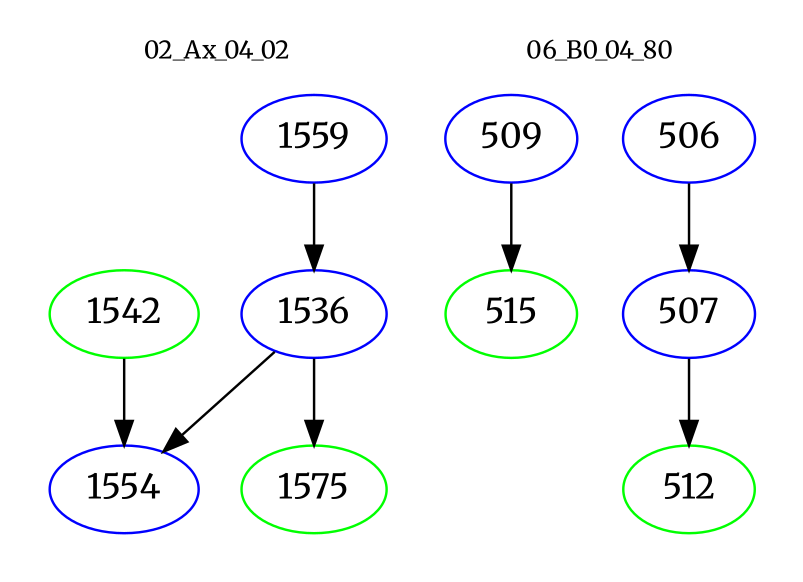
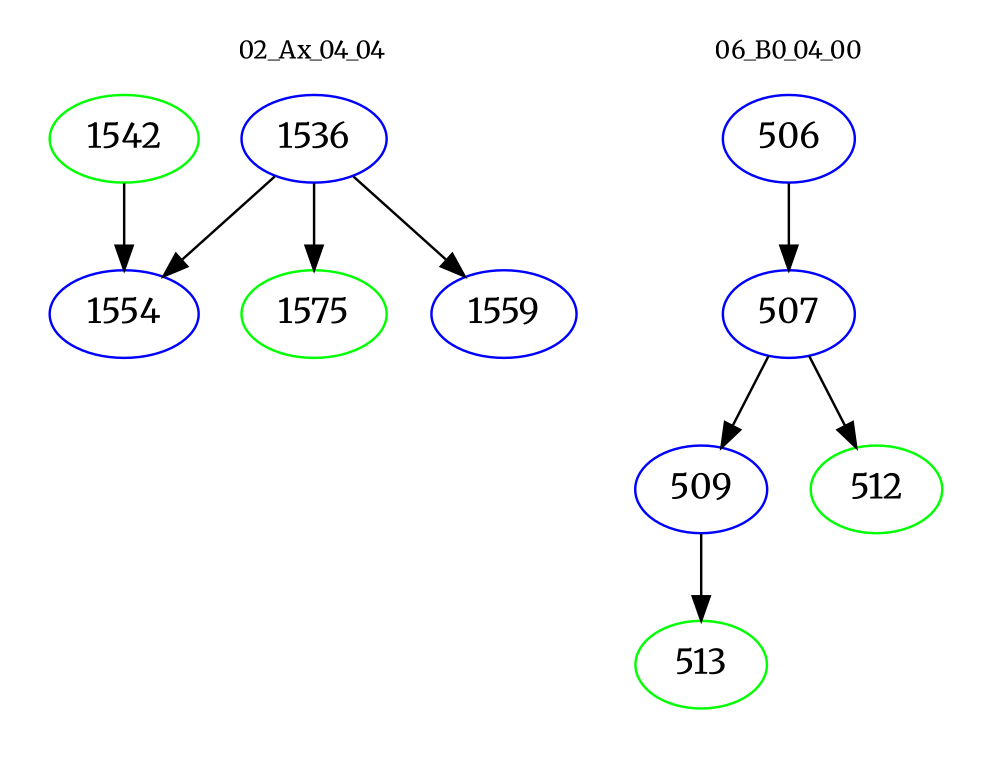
cluster "02_Ax_04_02": label "02_Ax_04_02" -> "02_Ax_04_04"
cluster "06_B0_04_80": label "06_B0_04_80" -> "06_B0_04_00"
edge "1559" -> "1536": reversed
node "515": label "515" -> "513"
edge "507" -> "509": added
